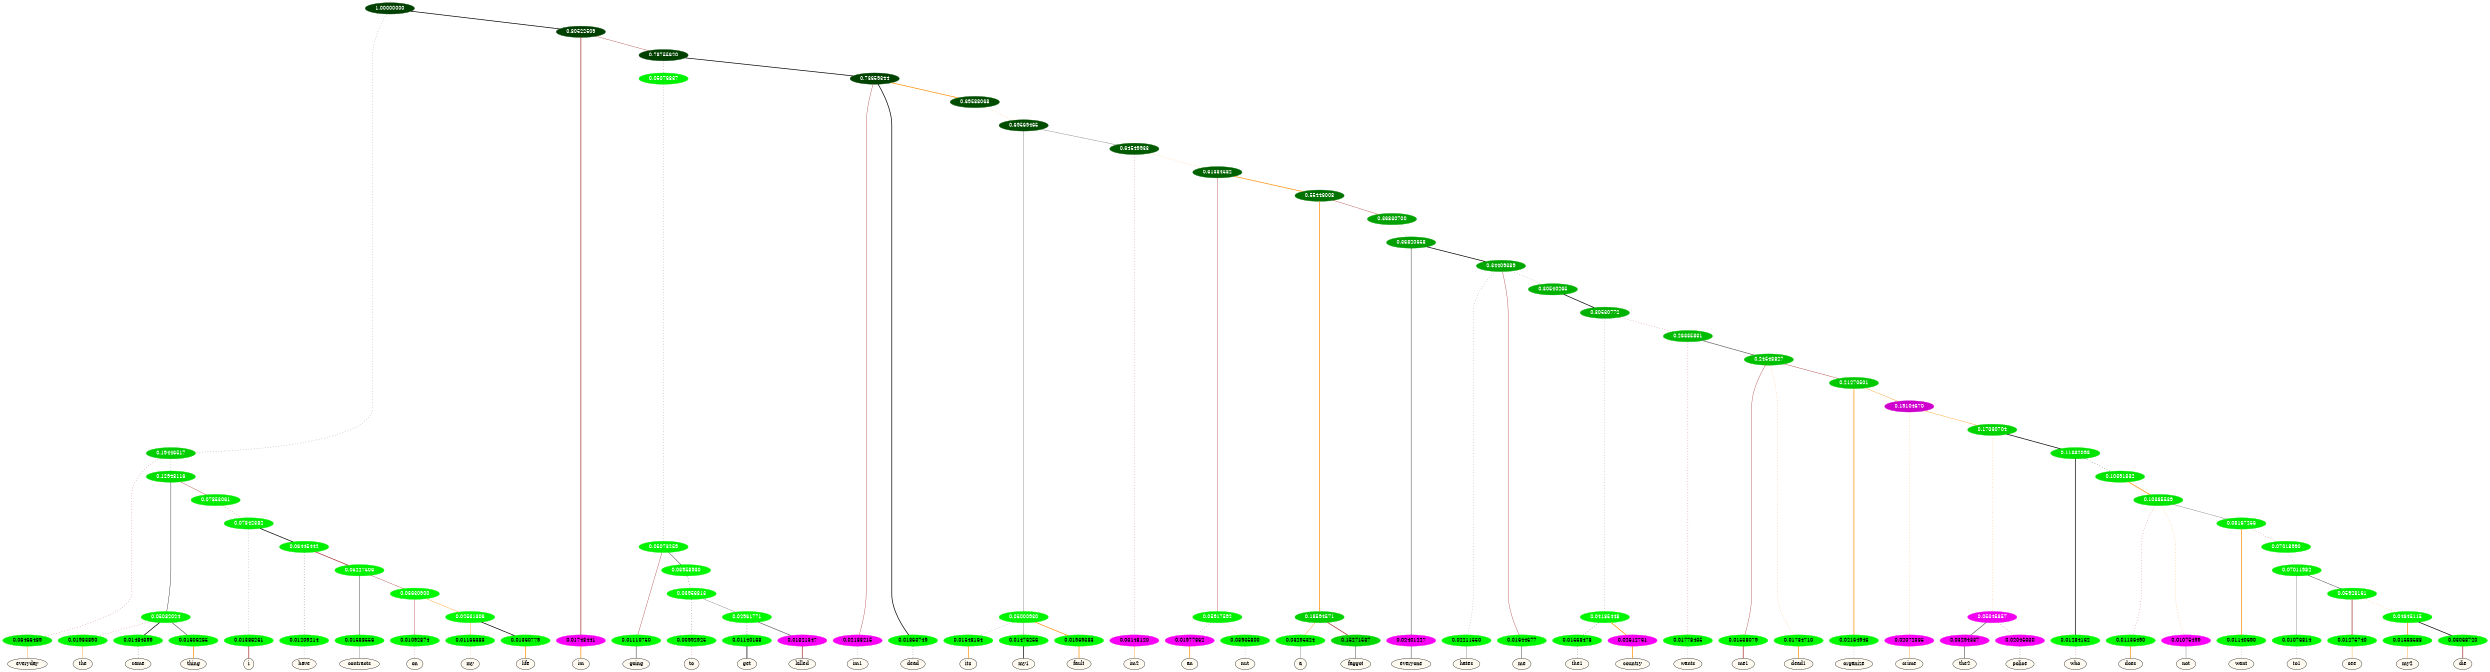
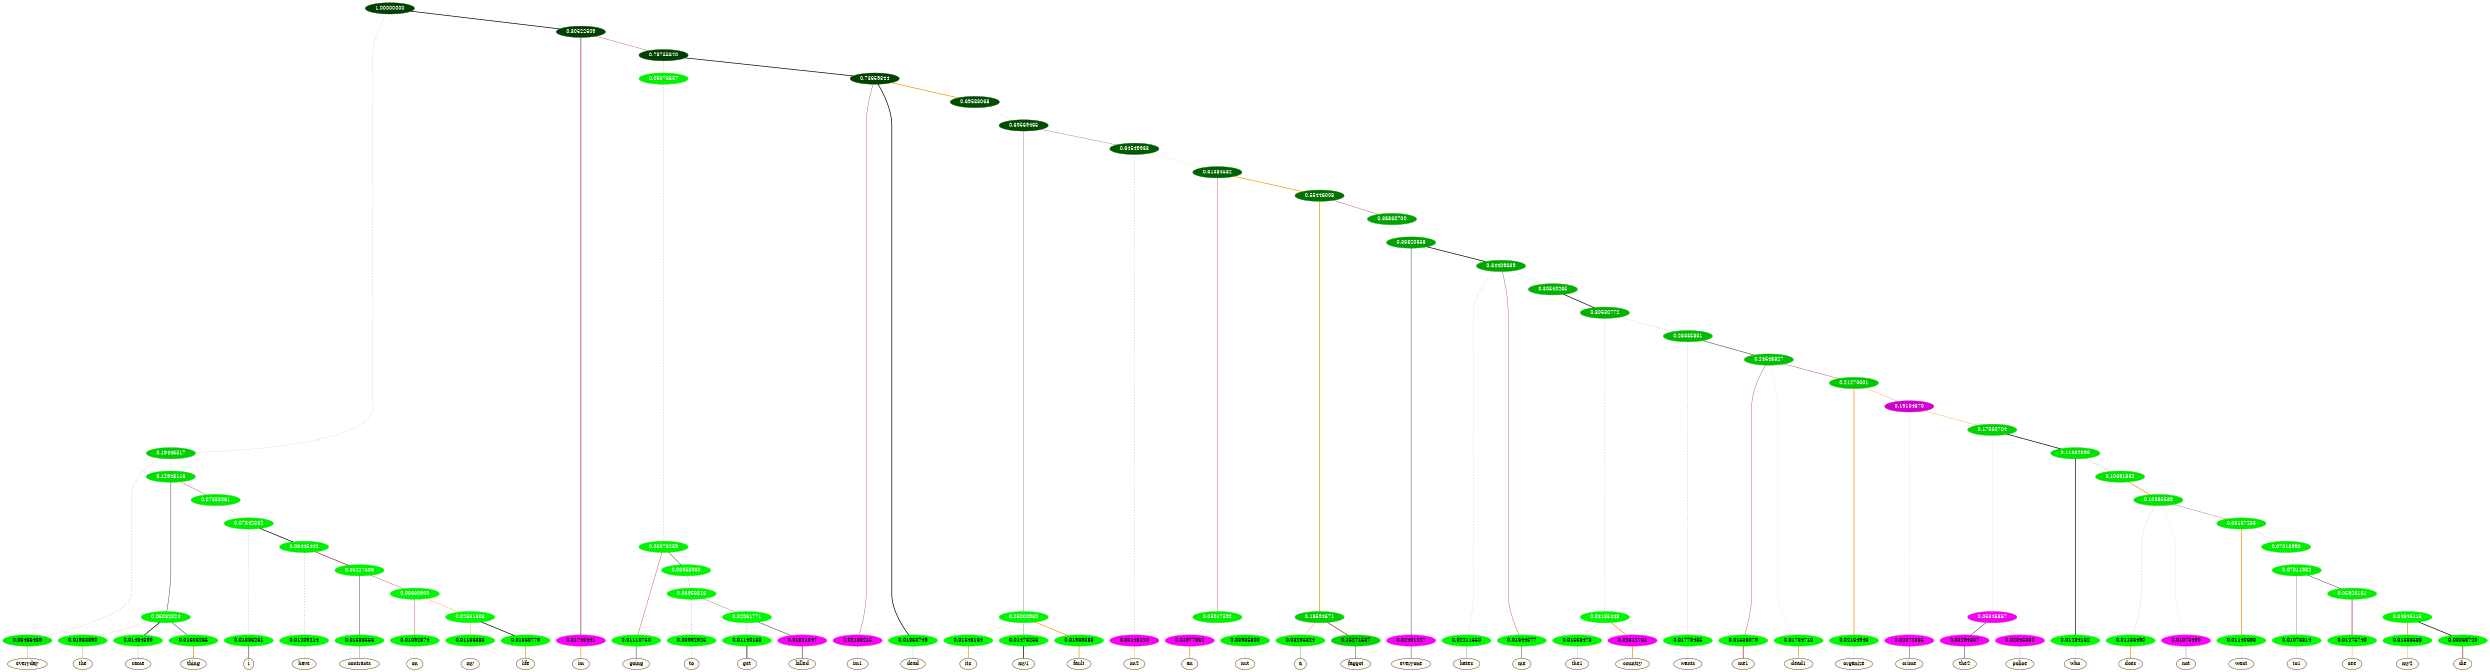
edge "0.02072385" -- "crime": color darkorange -> black
